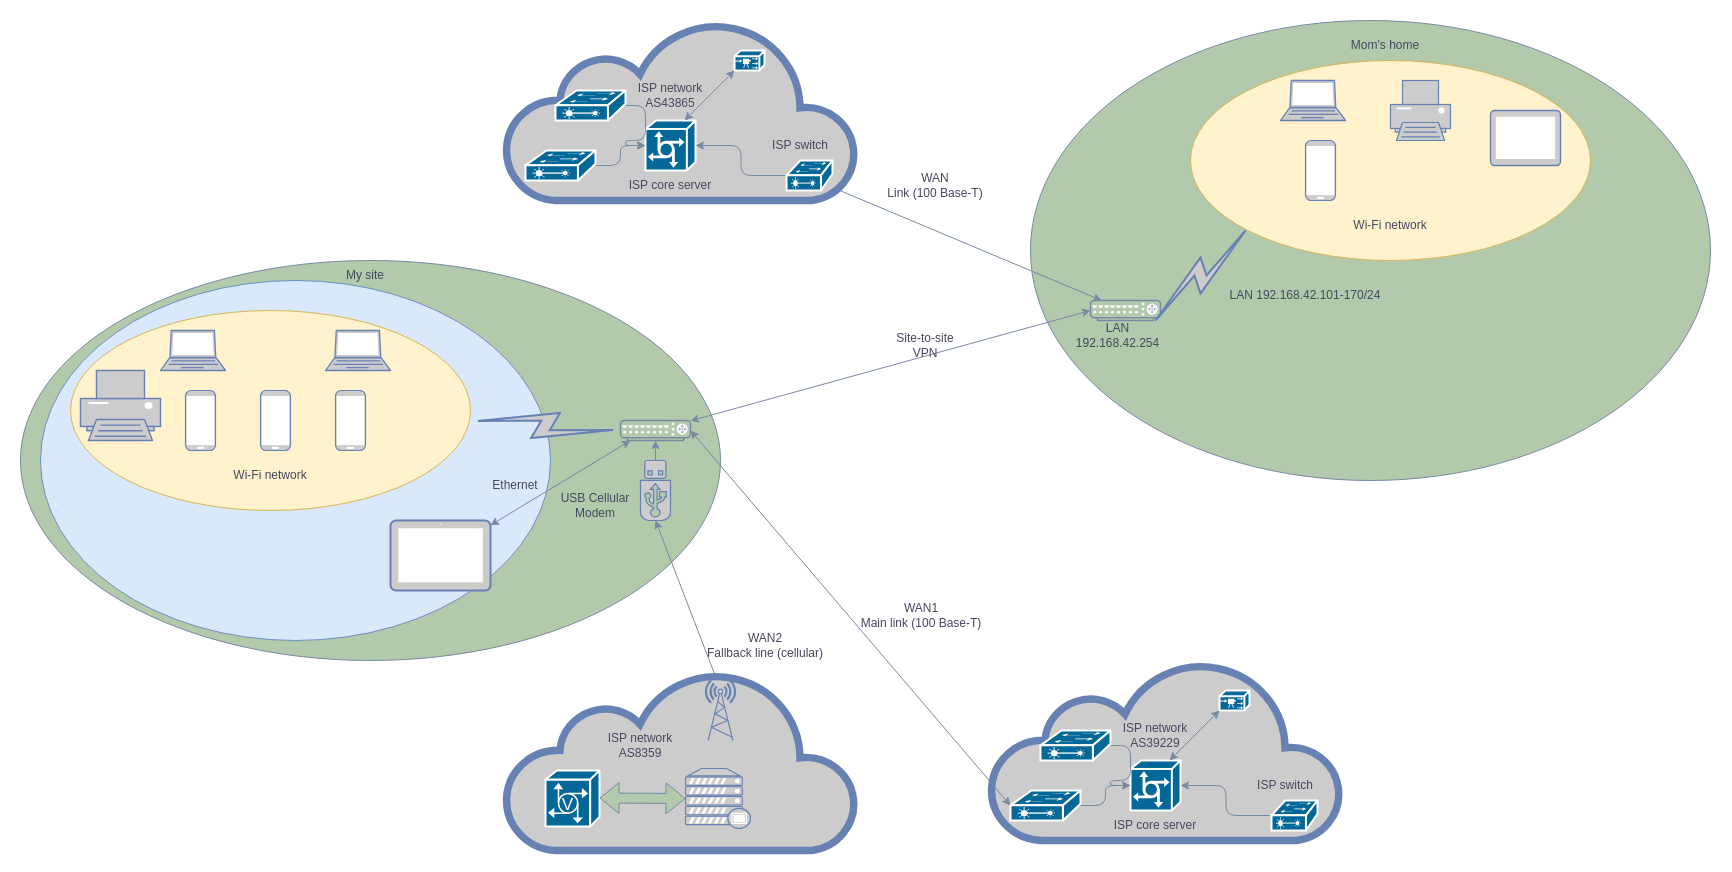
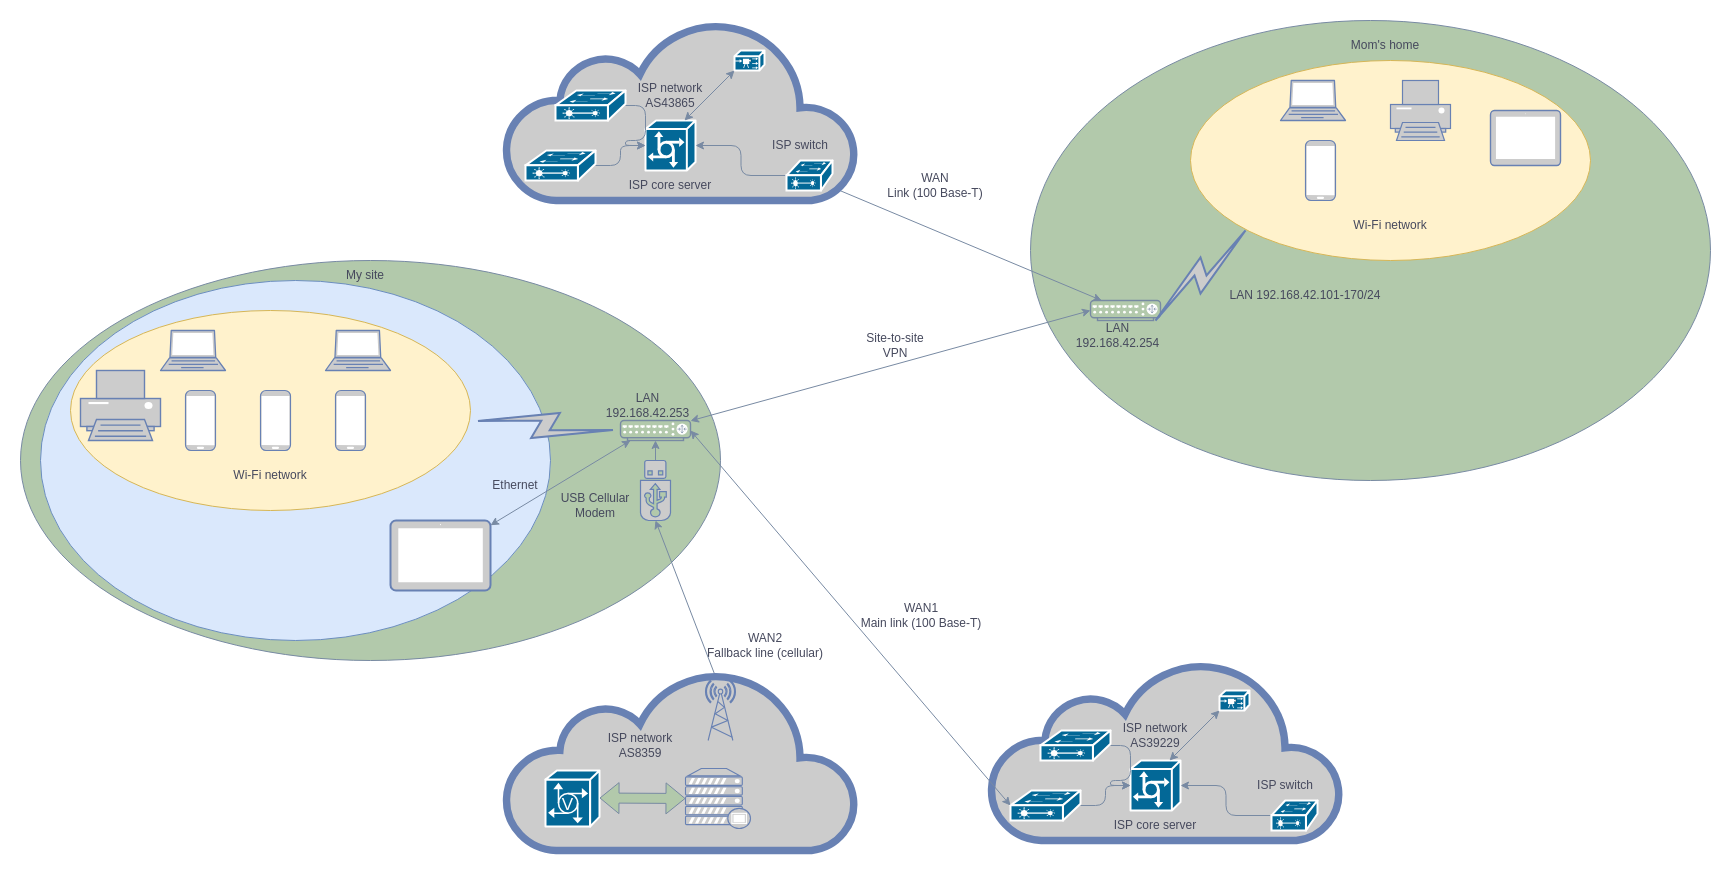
node "Site-to-site VPN": moved (926, 346) -> (896, 346)
node "LAN 192.168.42.253": added
